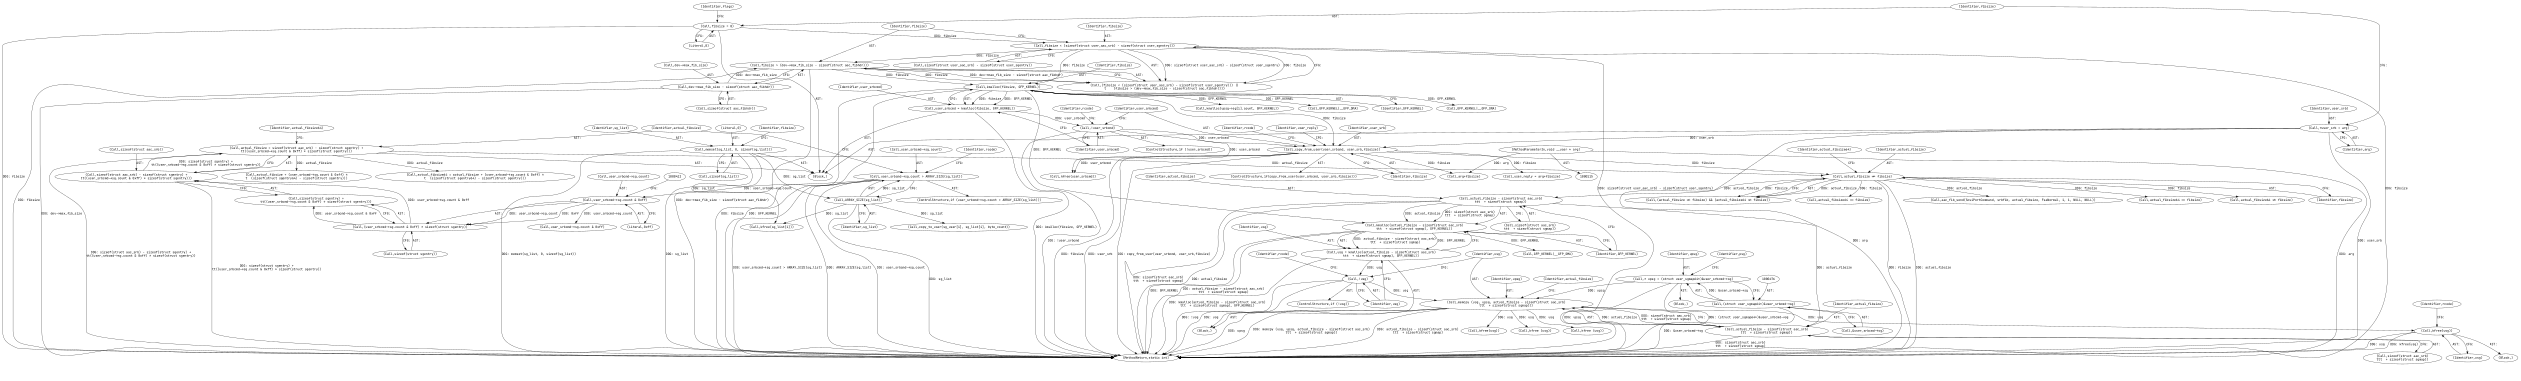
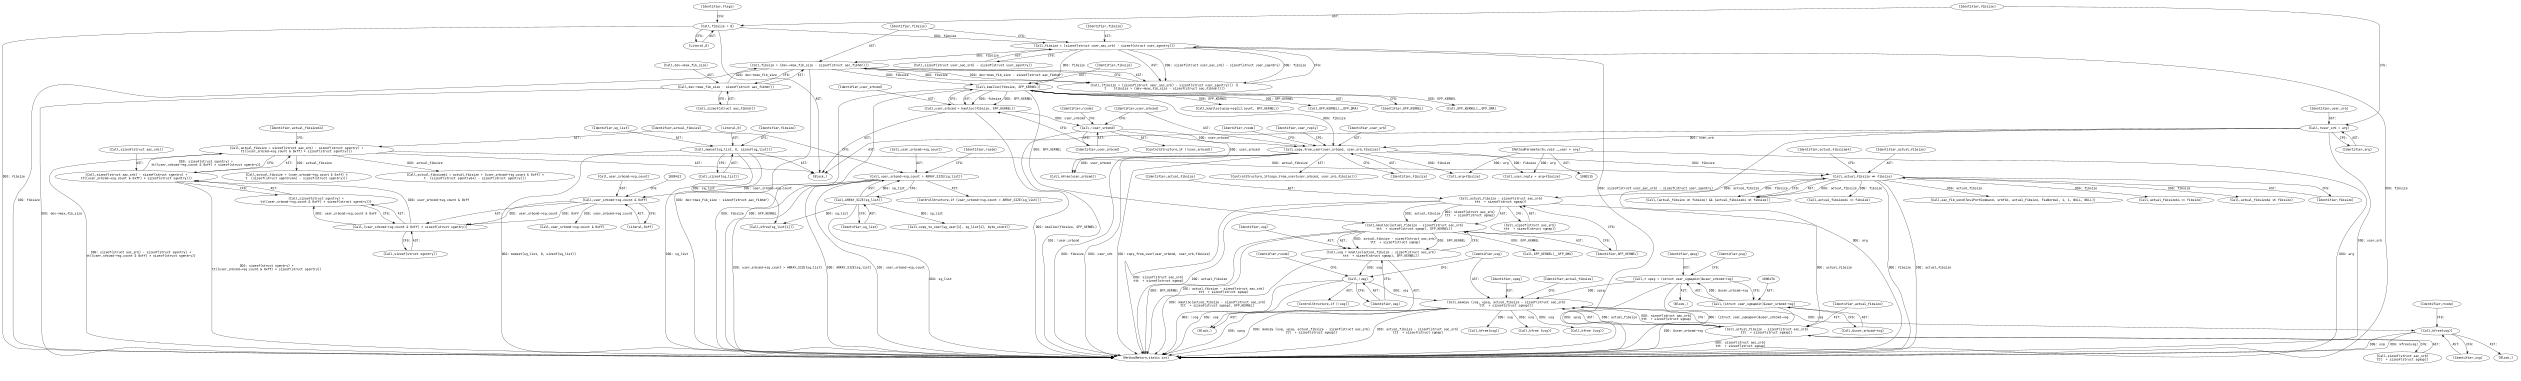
edge "(MethodParameterIn,void __user * arg)" -> "(Call,user_reply = arg+fibsize)": added, label "DDG: arg"
edge "(Call,memset(sg_list, 0, sizeof(sg_list)))" -> "(Call,ARRAY_SIZE(sg_list))": removed, label "DDG: sg_list"
